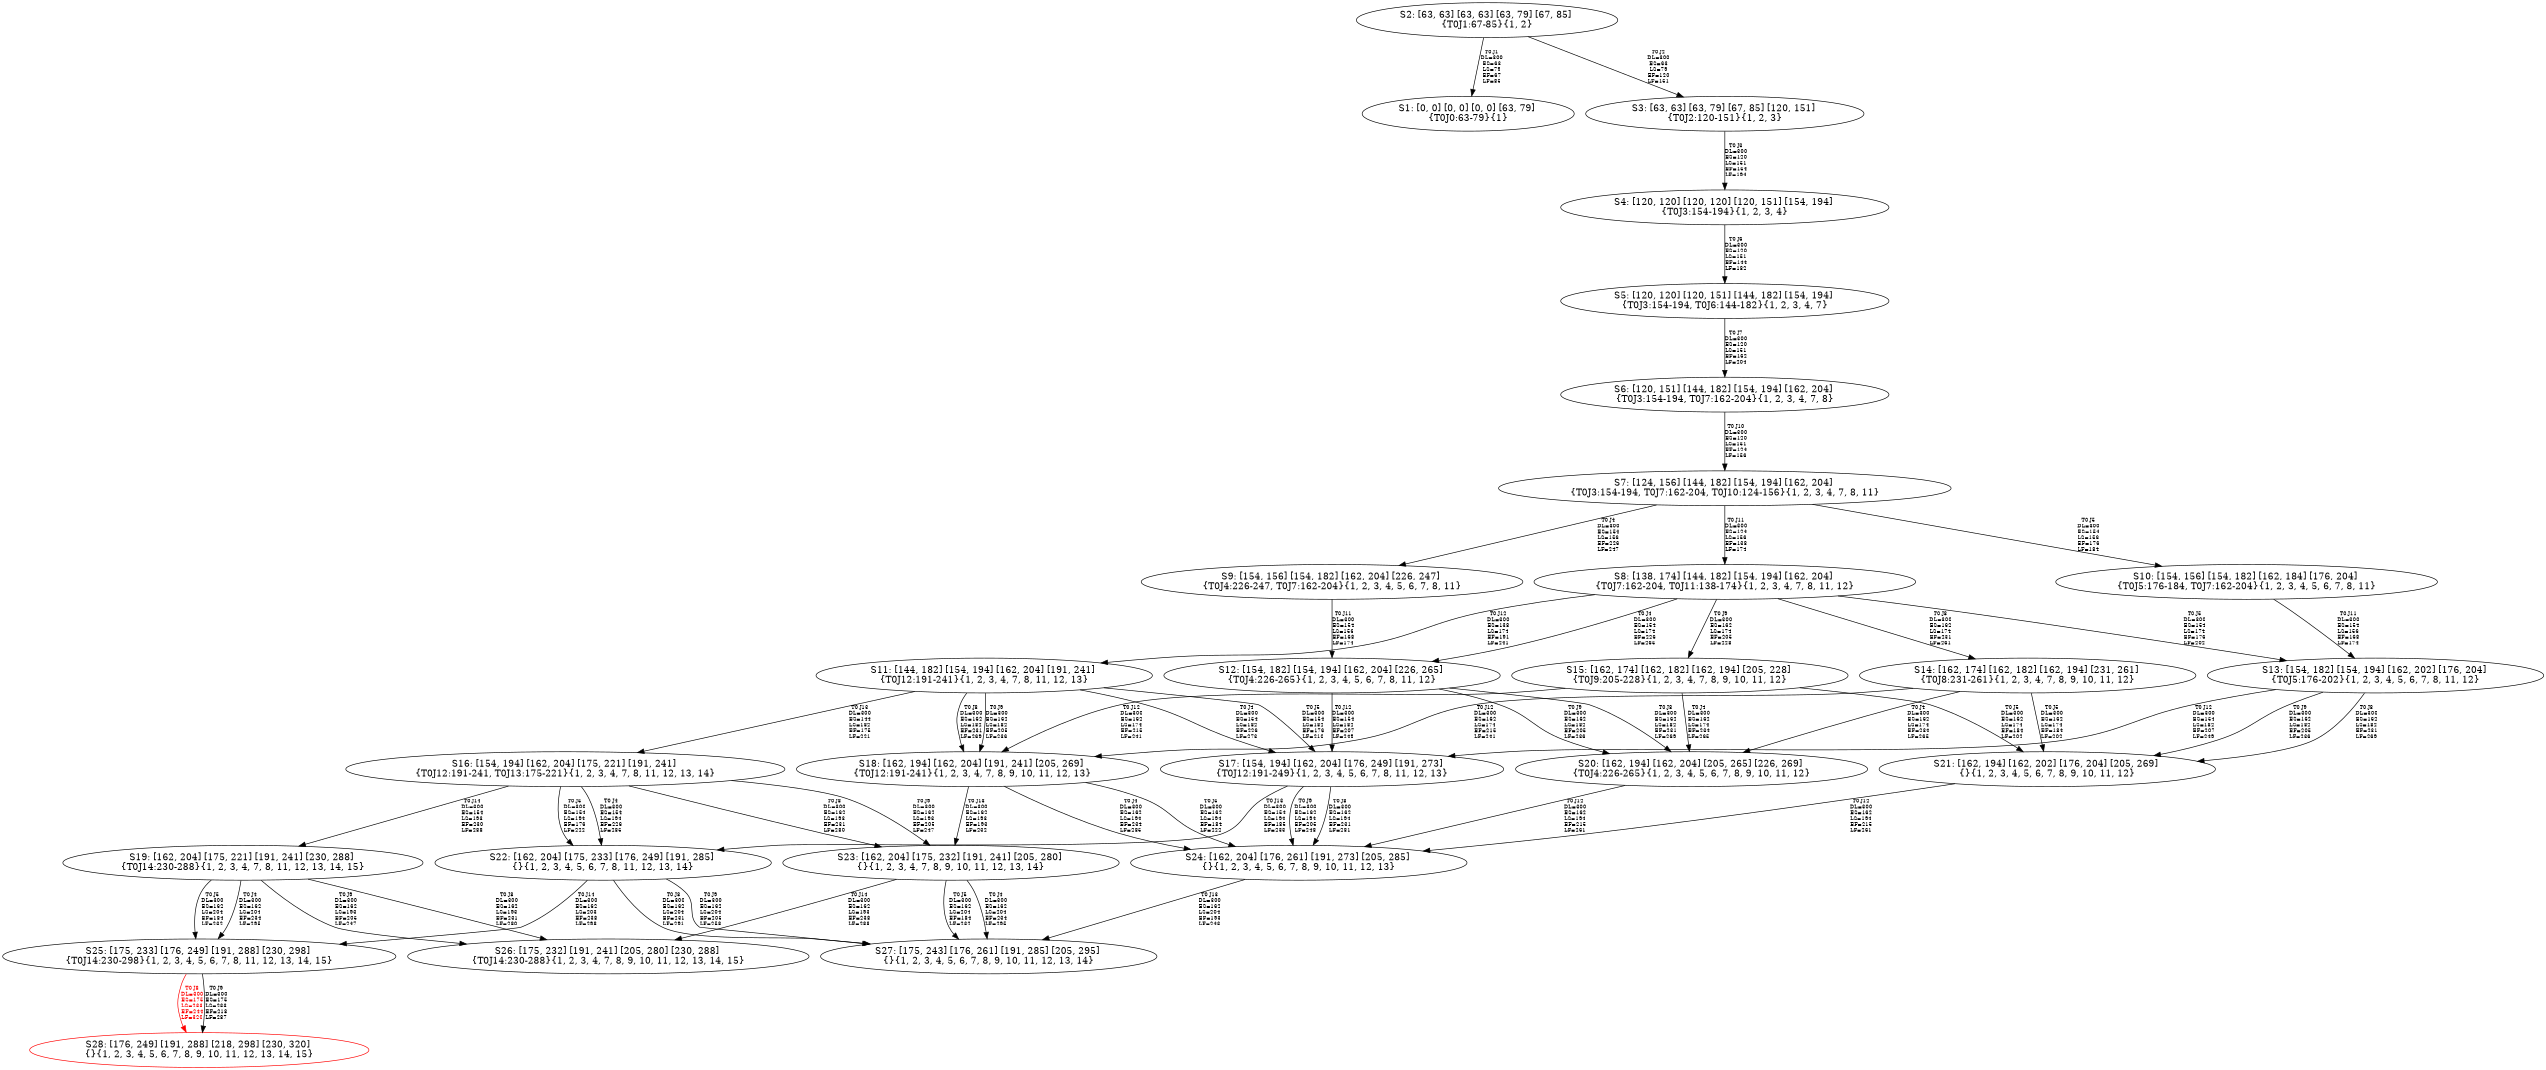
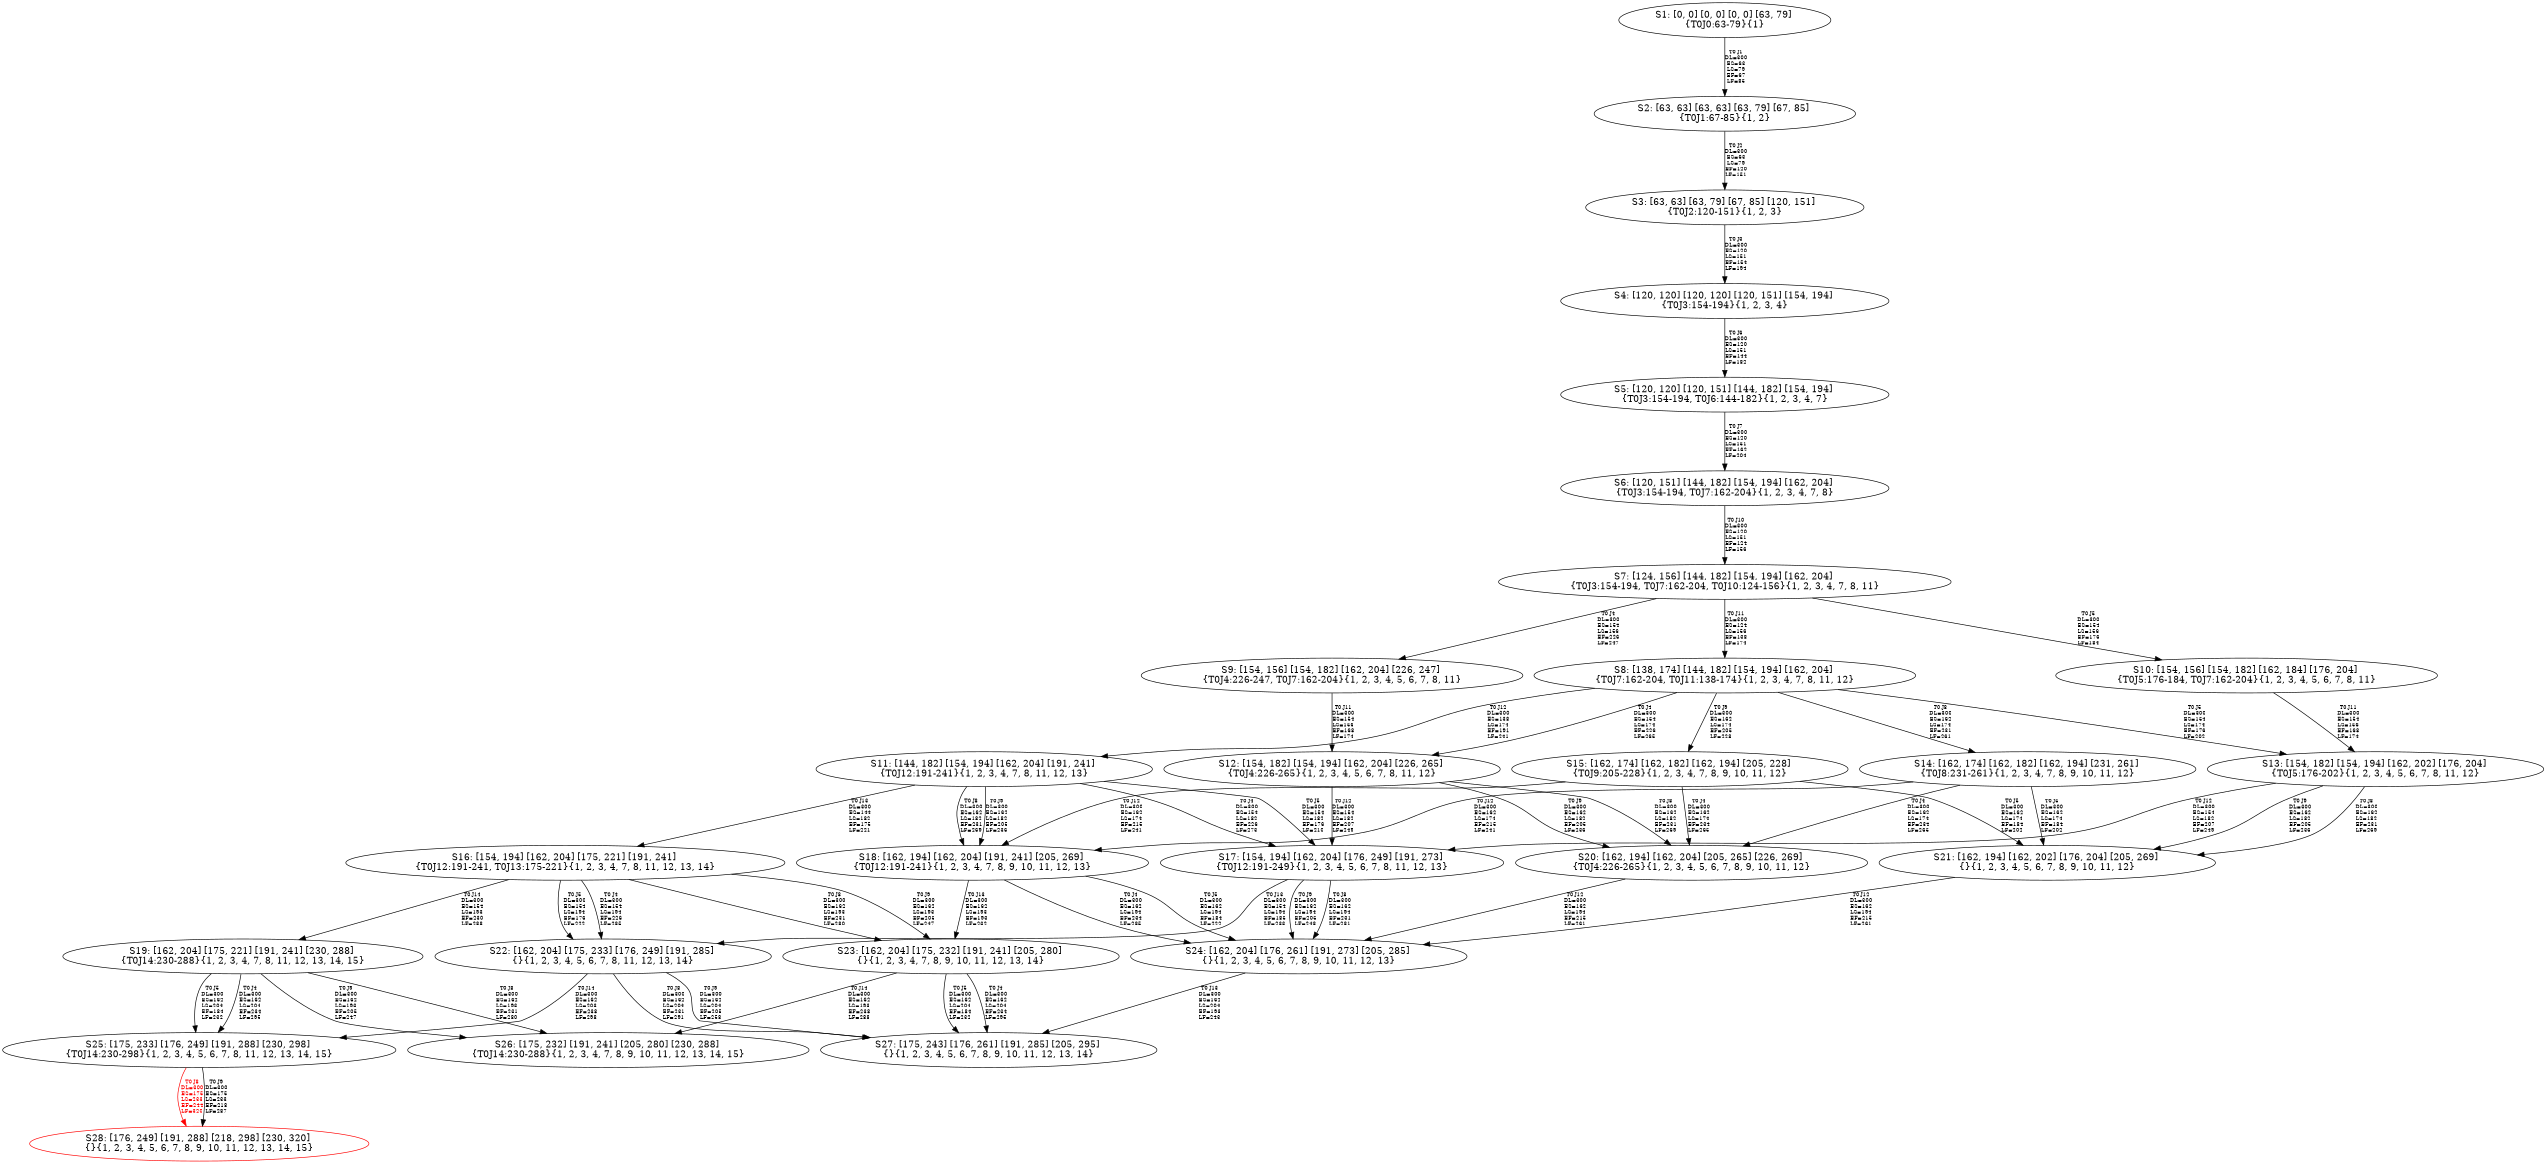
edge "S2: [63, 63] [63, 63] [63, 79] [67, 85] {T0J1:67-85}{1, 2}" -> "S1: [0, 0] [0, 0] [0, 0] [63, 79] {T0J0:63-79}{1}": reversed
